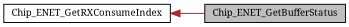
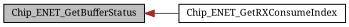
edge "Chip_ENET_GetBufferStatus" -> "Chip_ENET_GetRXConsumeIndex": reversed
